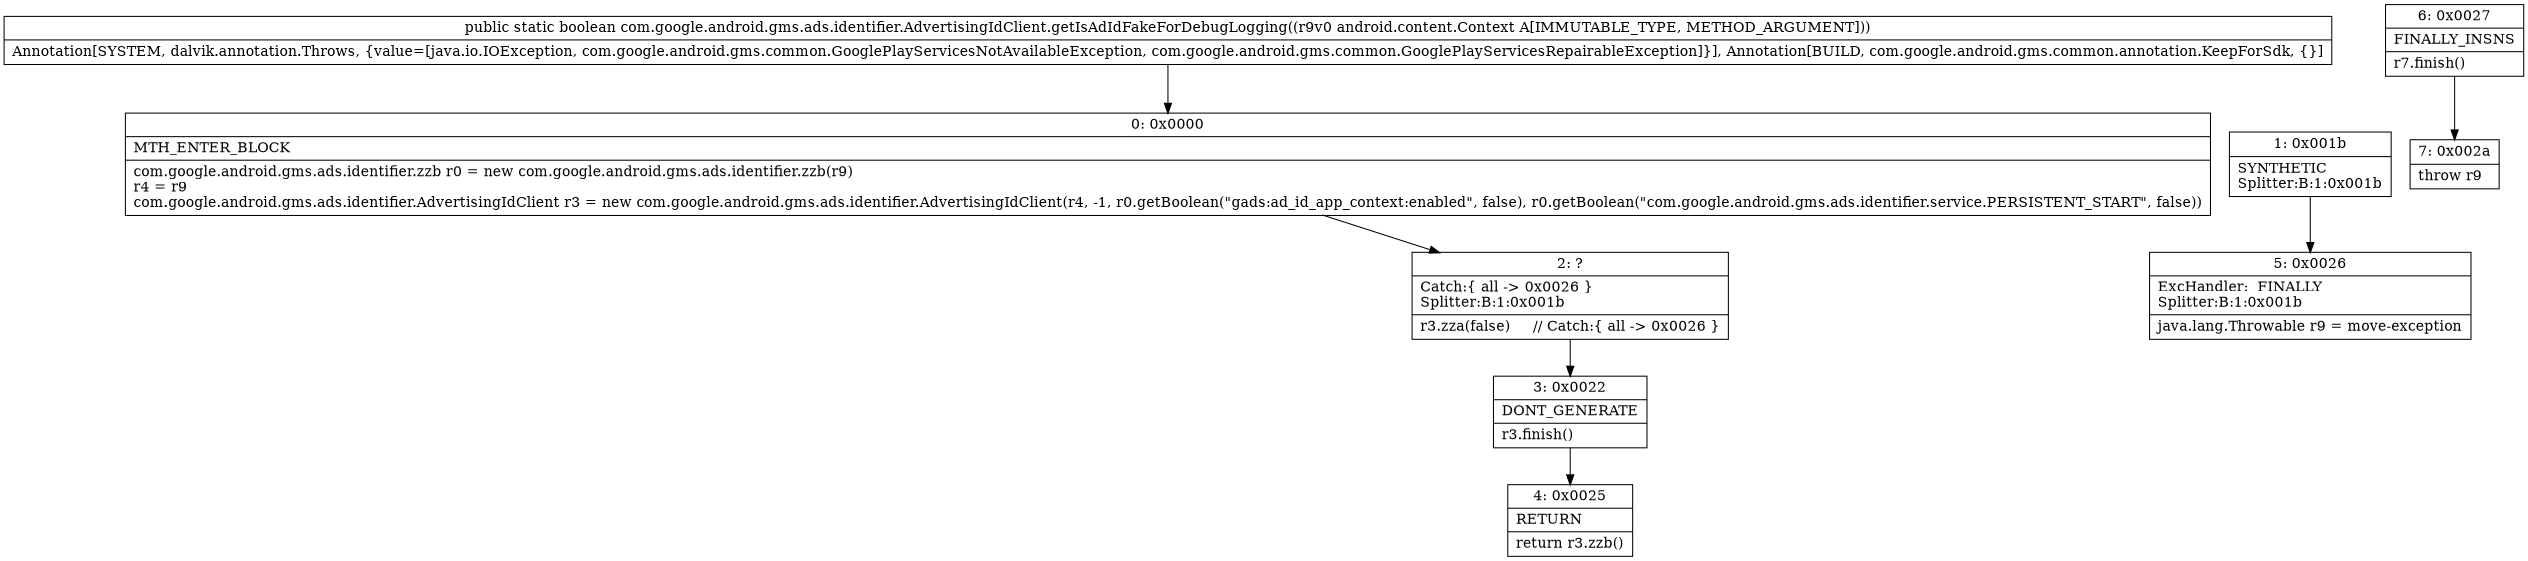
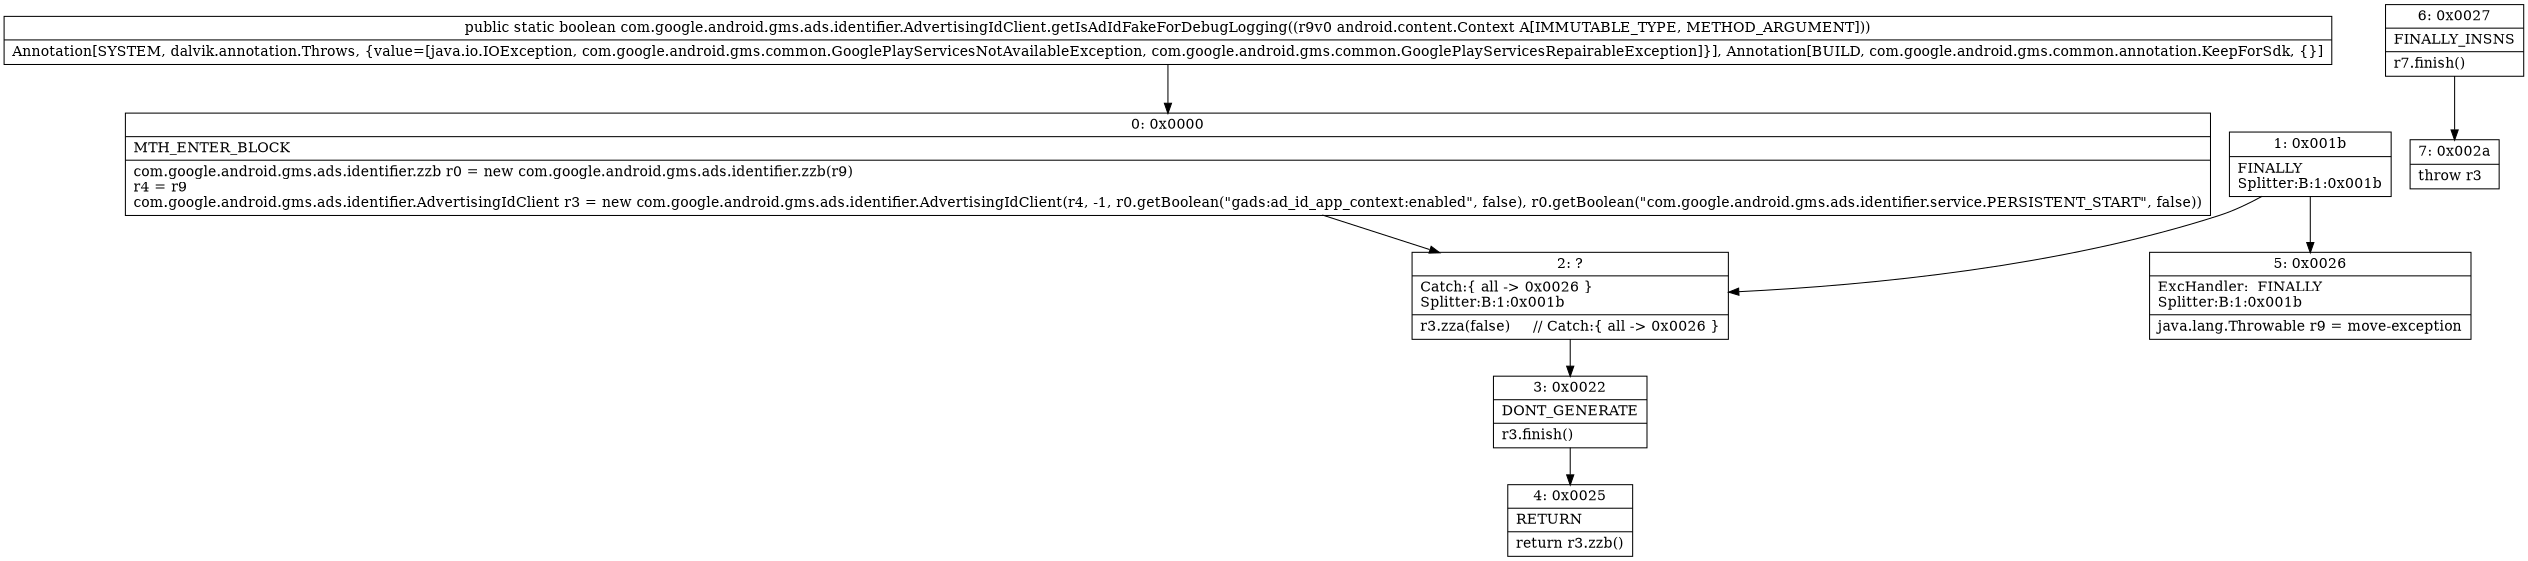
node "1: 0x001b": text "SYNTHETIC" -> "FINALLY"
node "7: 0x002a": text "throw r9" -> "throw r3"
edge "1: 0x001b" -> "2: ?": added
